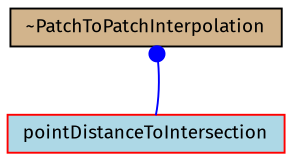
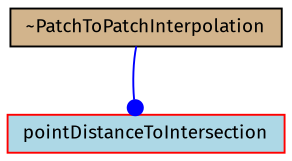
edge "pointDistanceToIntersection" -> "~PatchToPatchInterpolation": reversed
